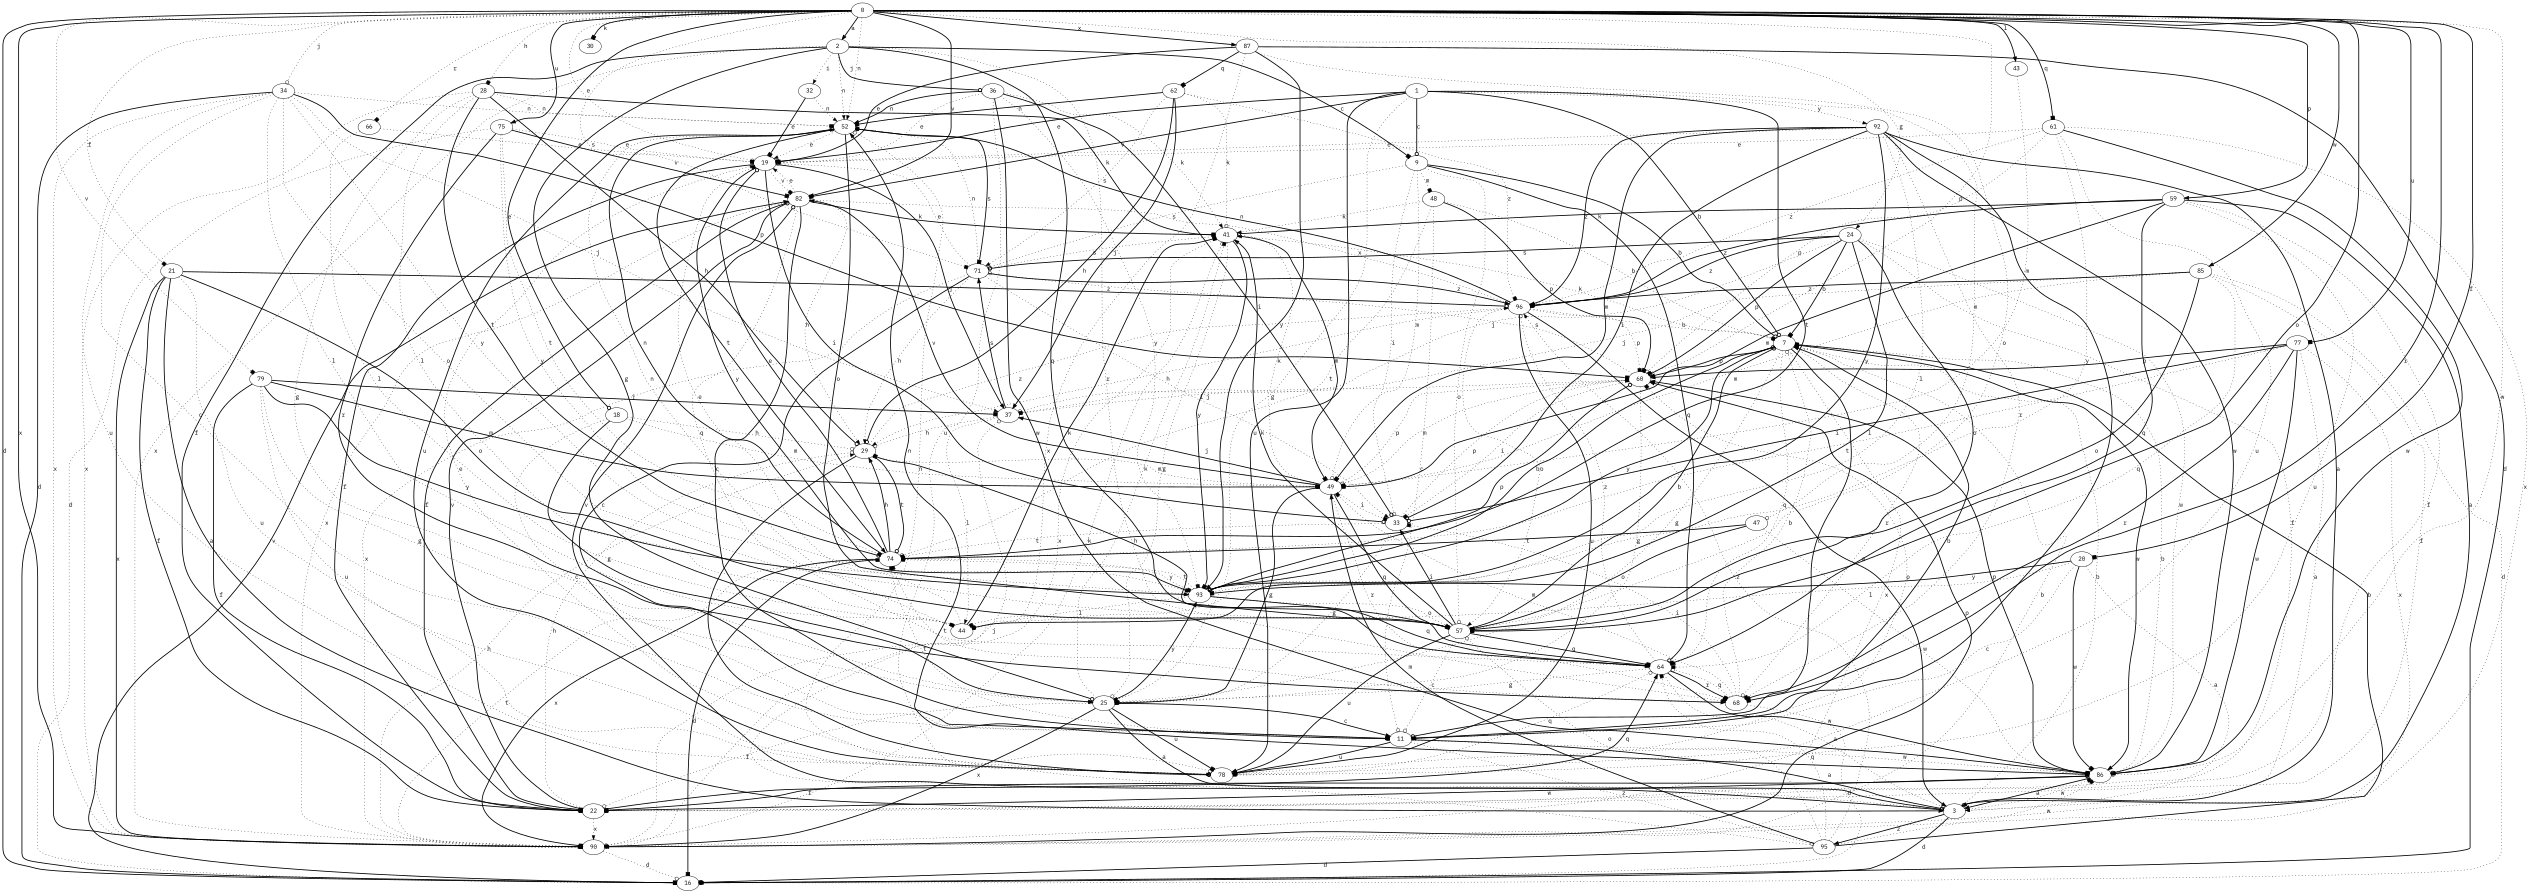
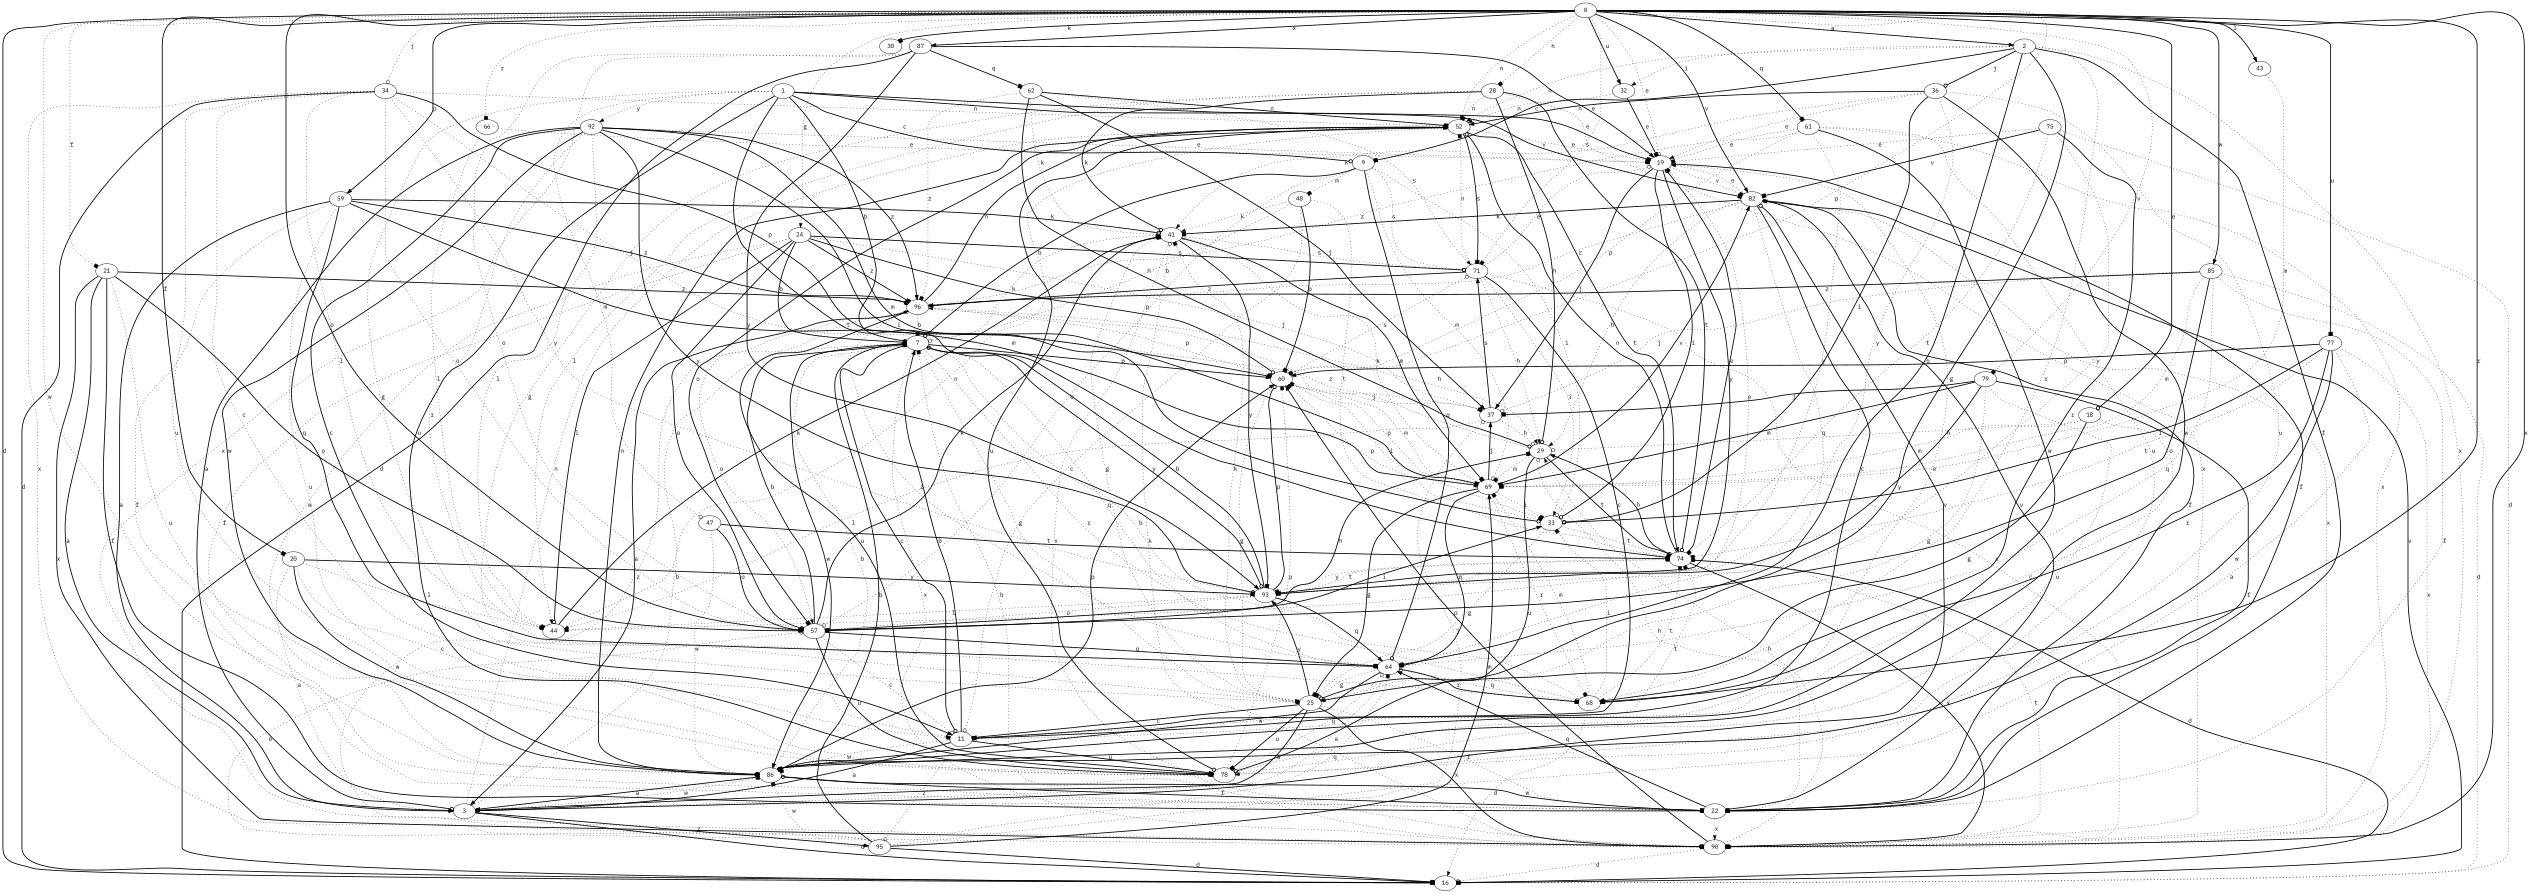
edge "0" -> "75": now "0" -> "32"
edge "82" -> "96": label "x" -> "z"
node "49": label "49" -> "69"
